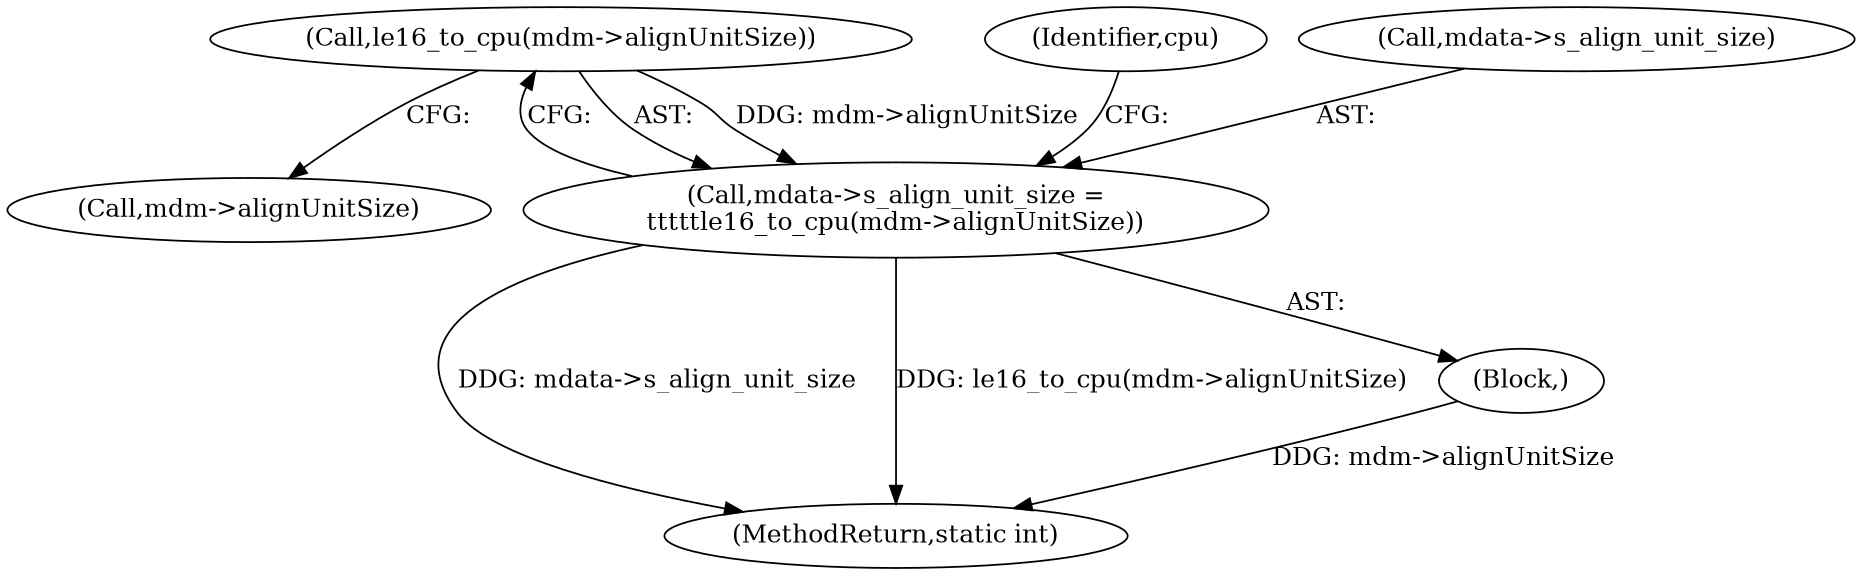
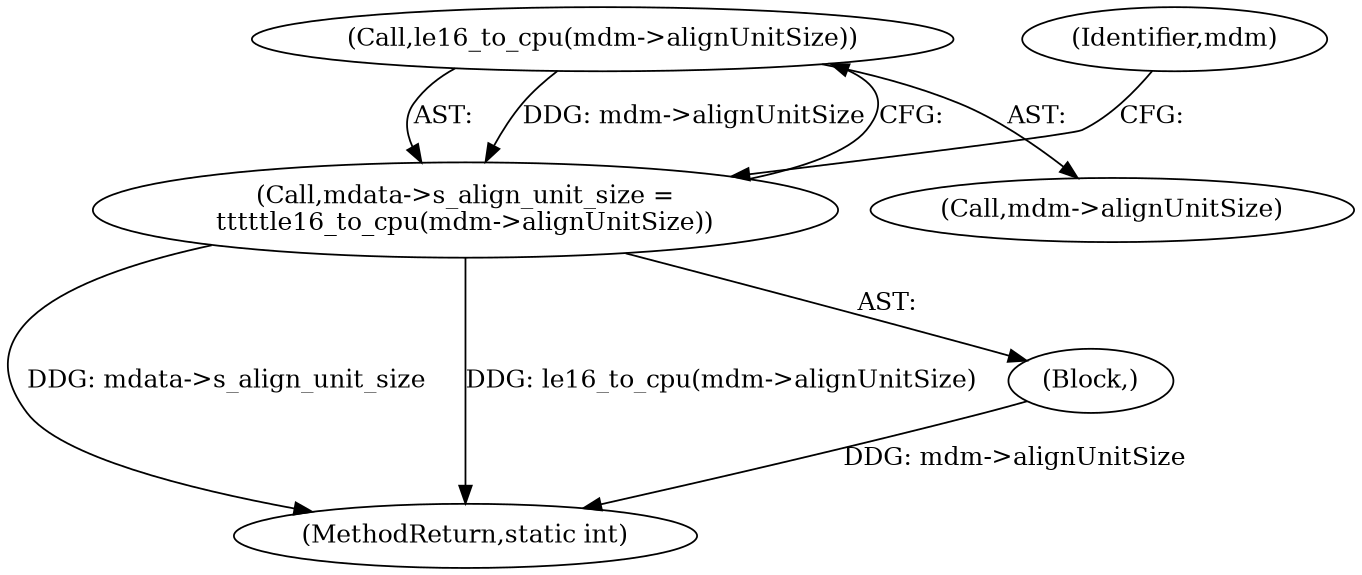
node "(Identifier,cpu)": label "(Identifier,cpu)" -> "(Identifier,mdm)"
node "(Call,mdata->s_align_unit_size)": removed
edge "(Call,le16_to_cpu(mdm->alignUnitSize))" -> "(Call,mdm->alignUnitSize)": label "CFG: " -> "AST: "
